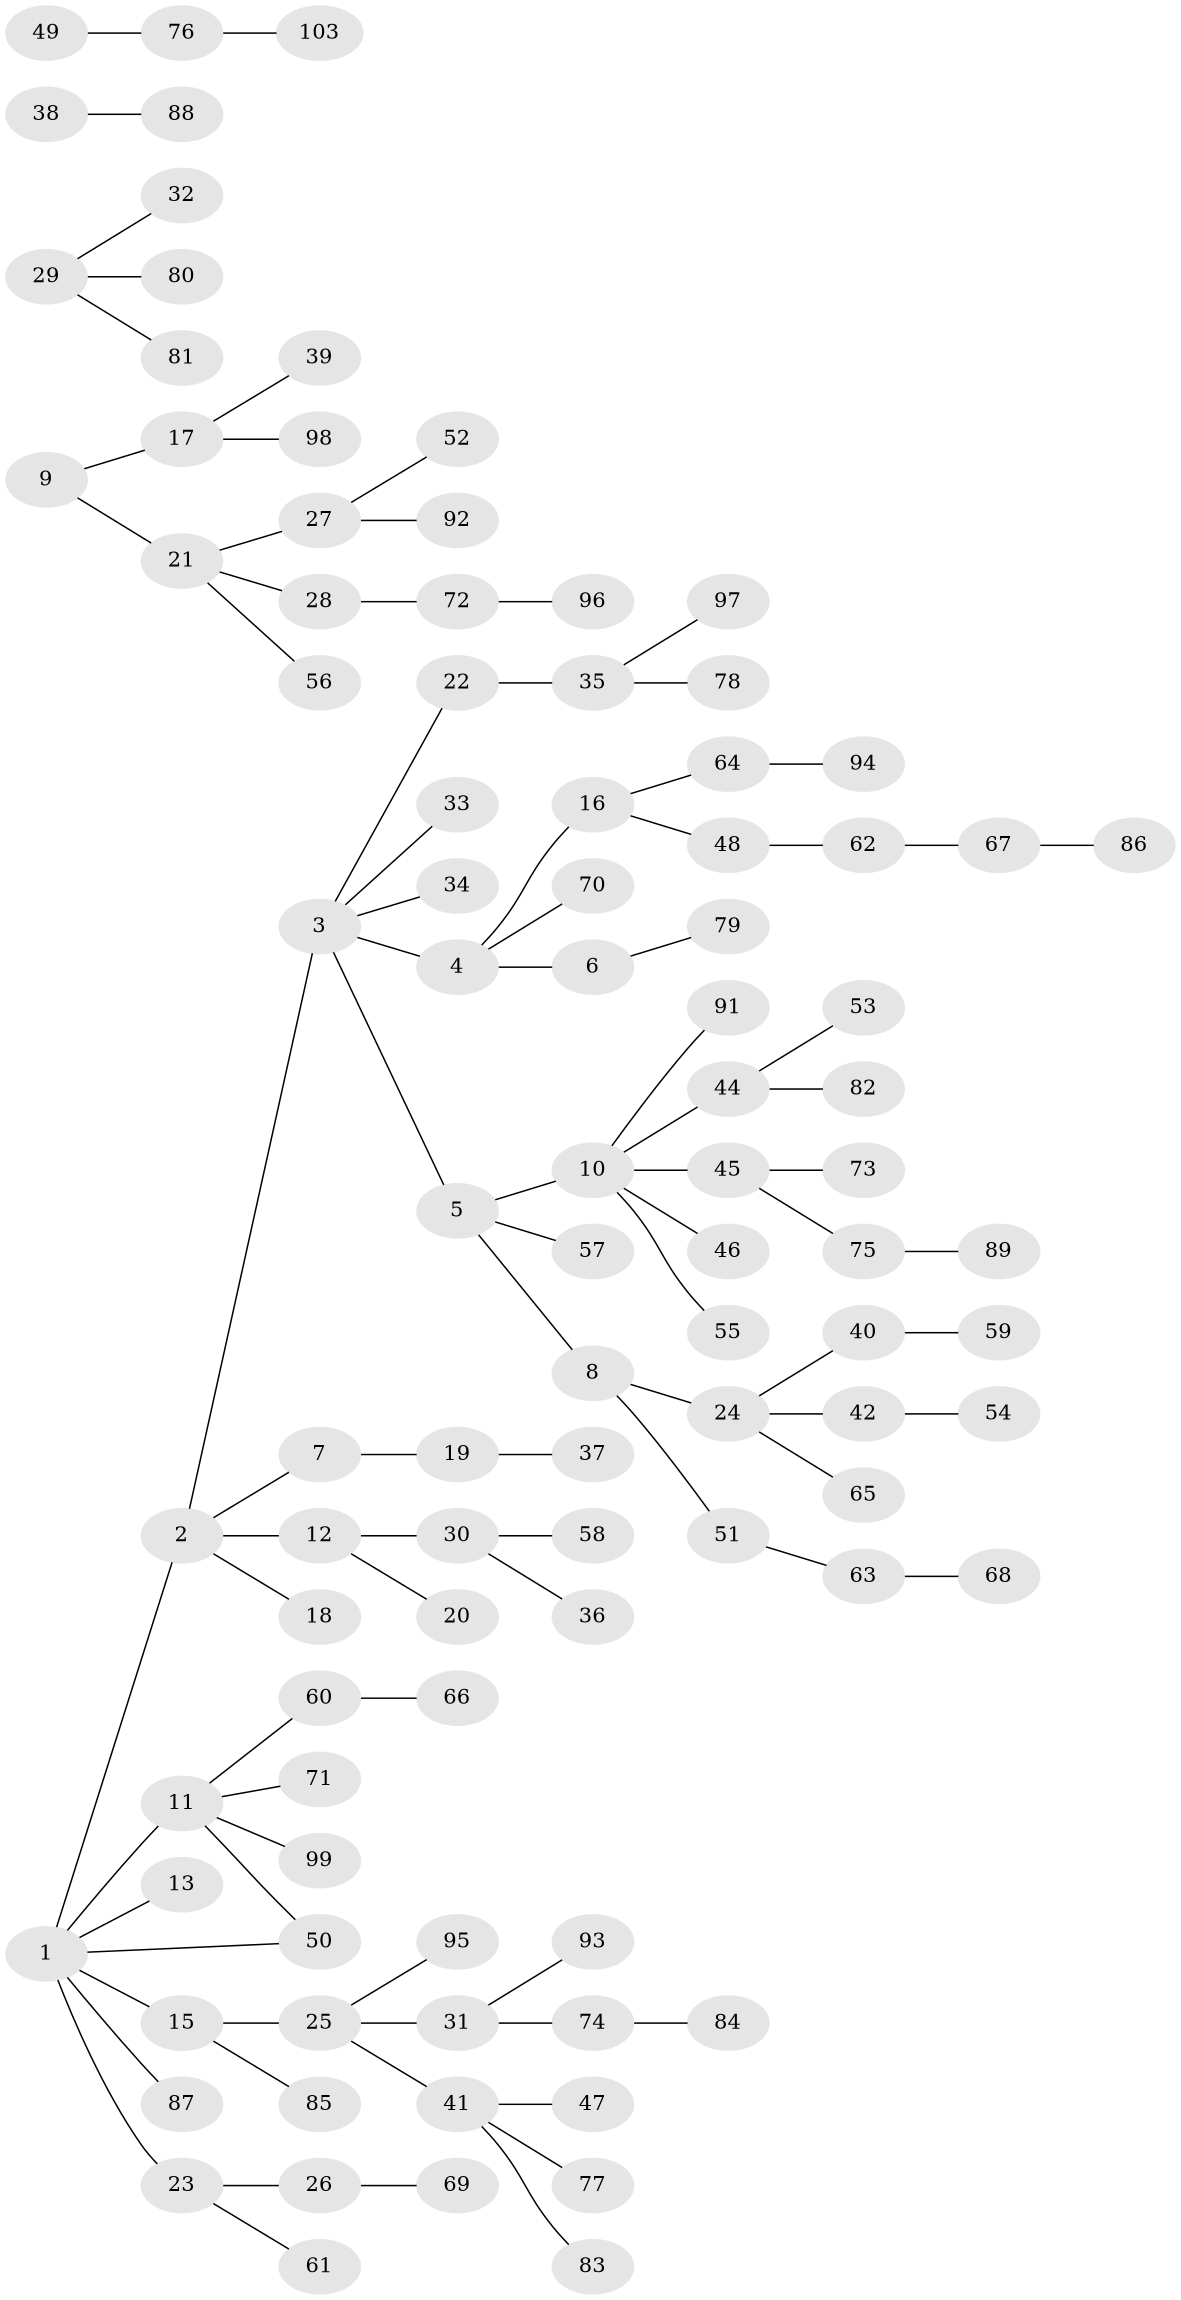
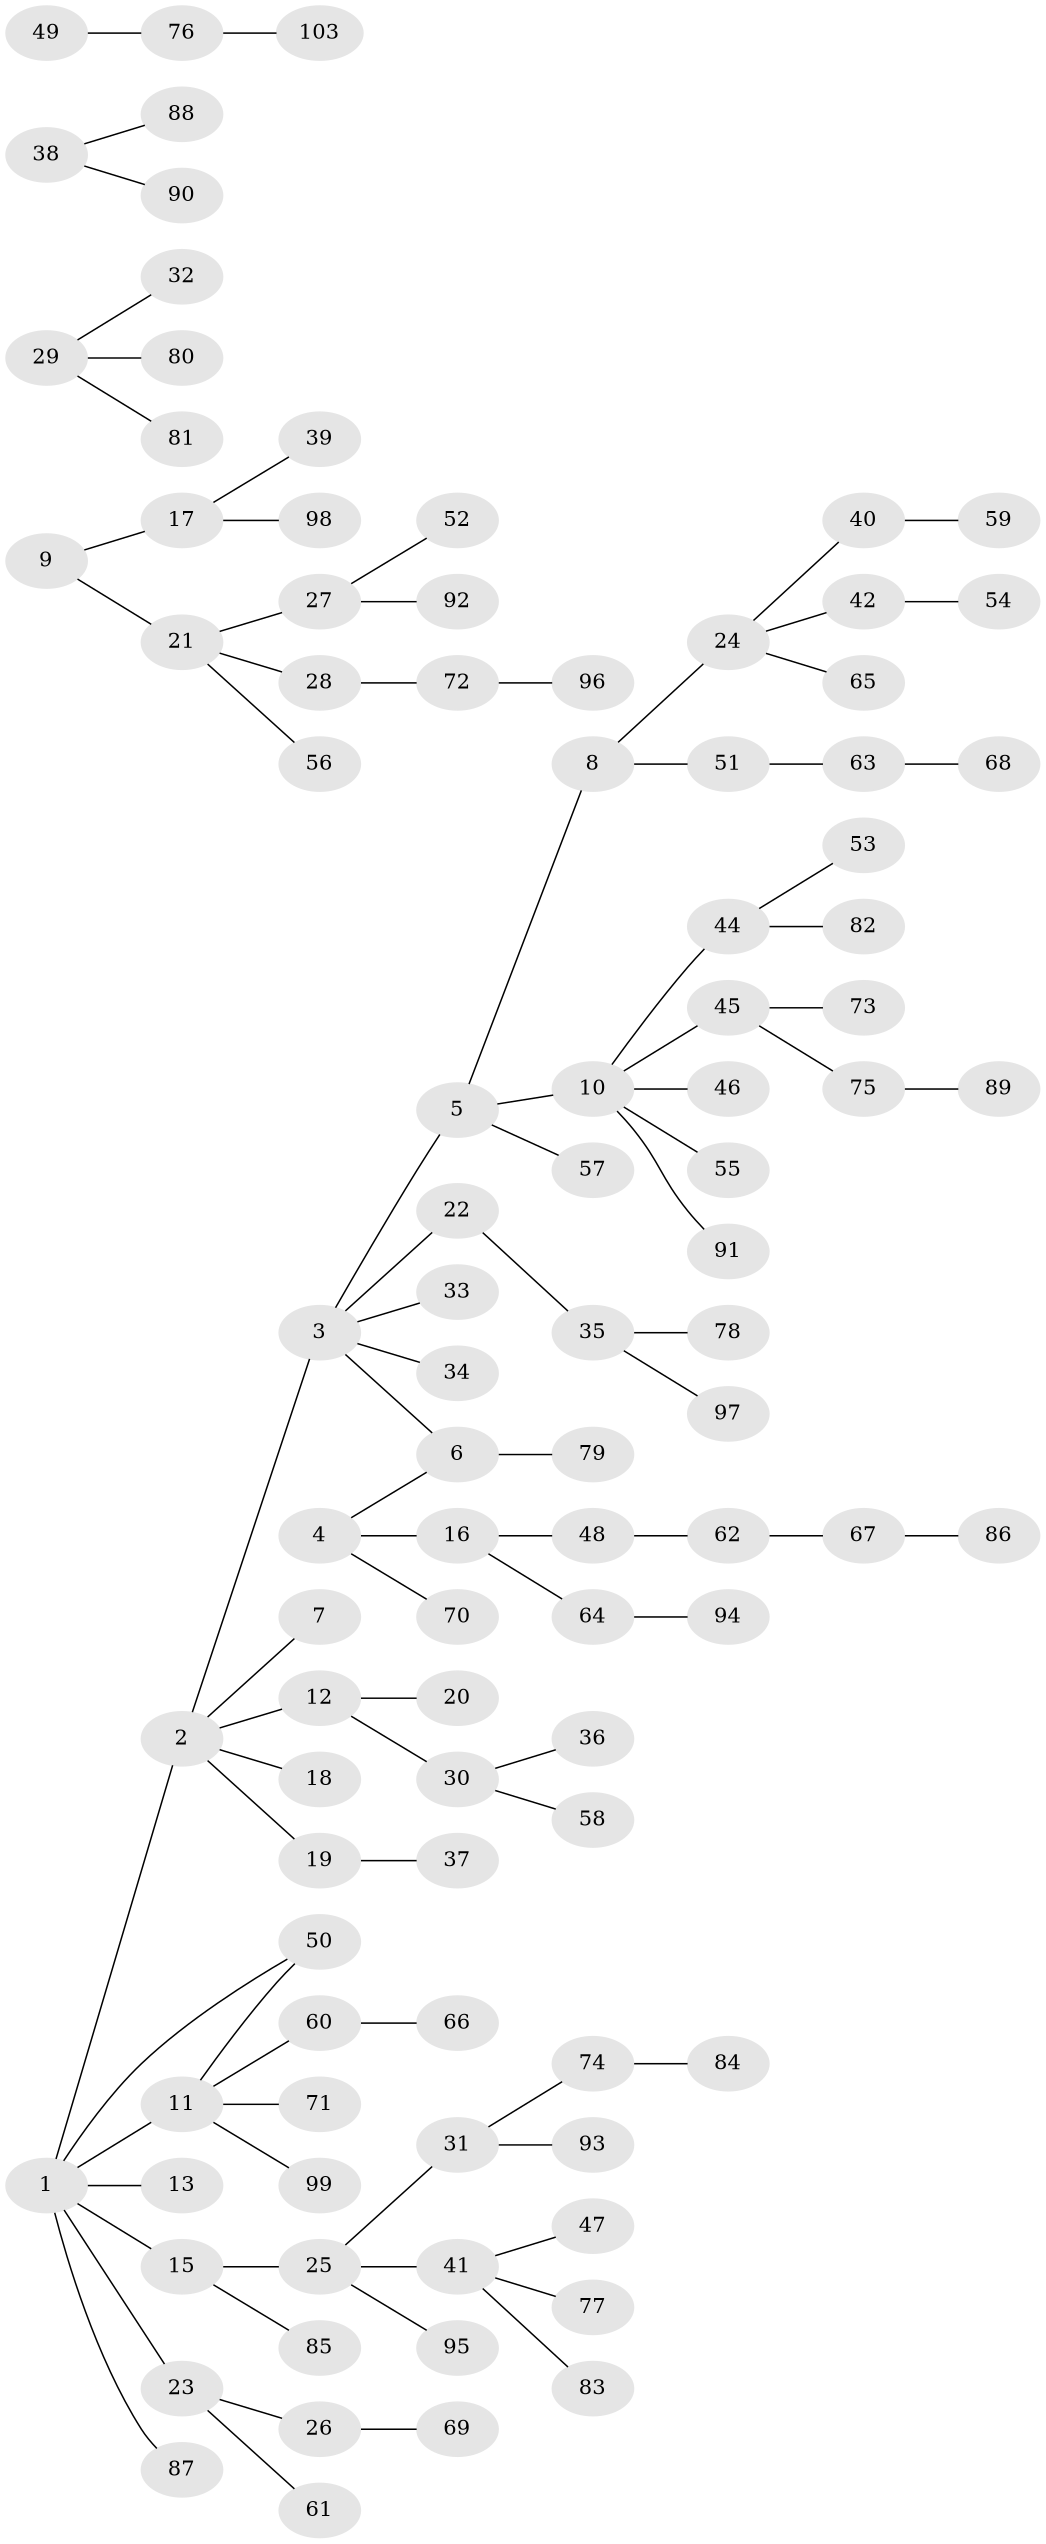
node "90": added
edge "3" -- "4": now "3" -- "6"
edge "7" -- "19": now "2" -- "19"
